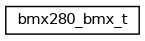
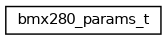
node "bmx280_bmx_t": label "bmx280_bmx_t" -> "bmx280_params_t"
